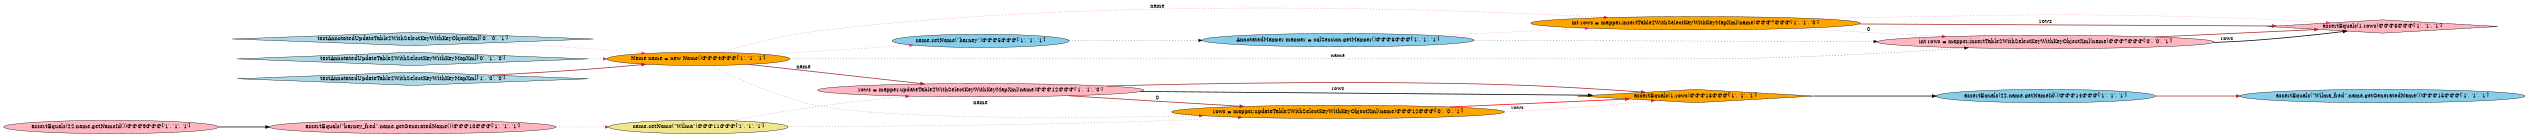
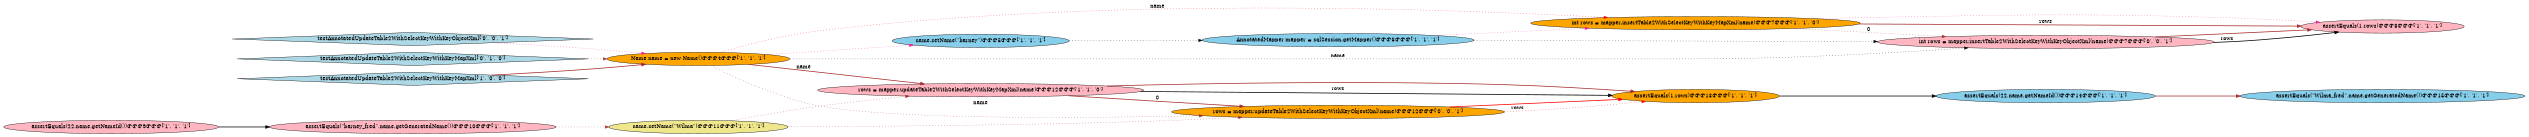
node "assertEquals(1,rows)@@@8@@@['1', '1', '1']": shape diamond -> ellipse
node "assertEquals(1,rows)@@@13@@@['1', '1', '1']": shape diamond -> ellipse
